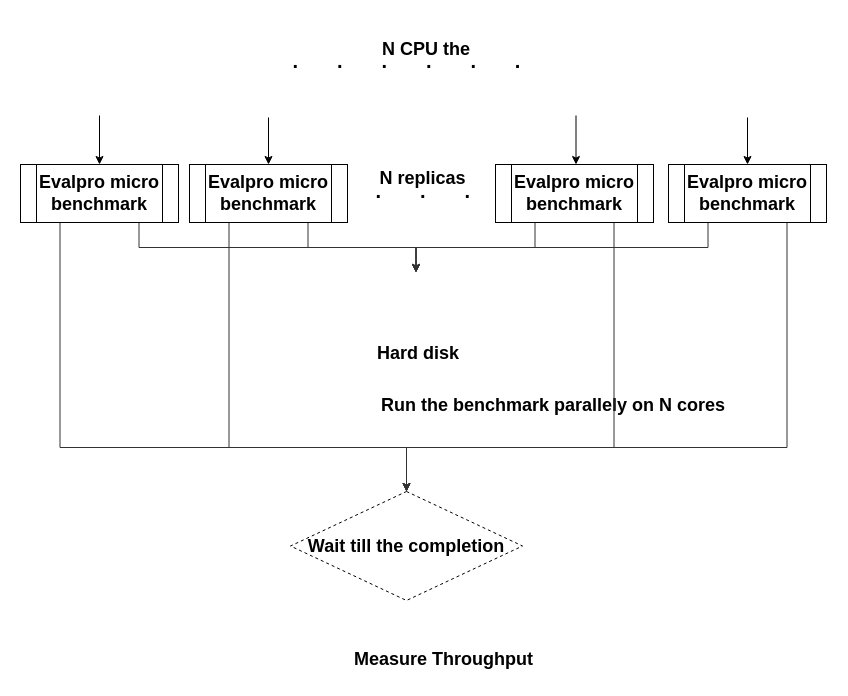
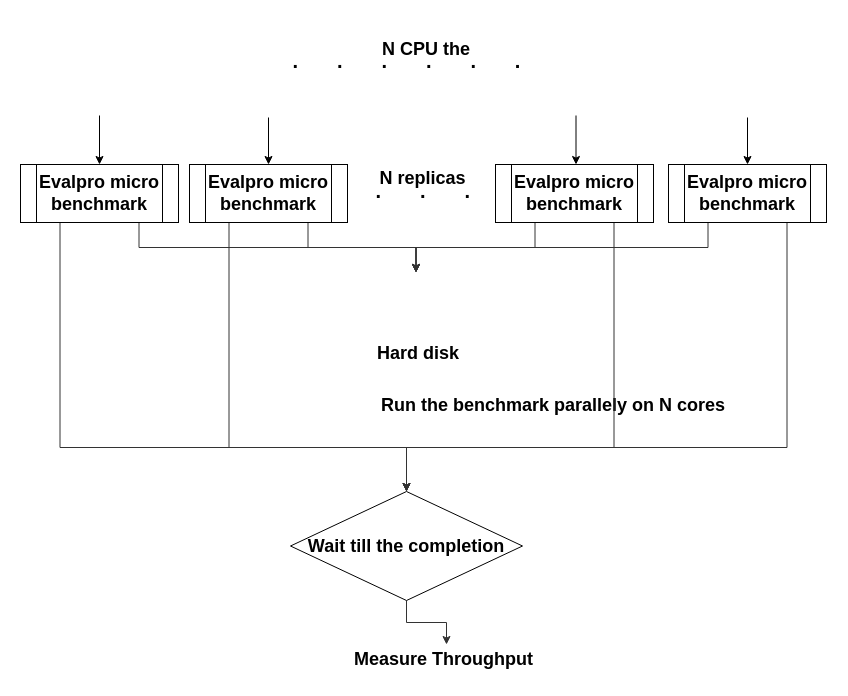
node "Wait till the completion": style dashed -> solid
edge "Wait till the completion" -> "Measure Throughput": added
